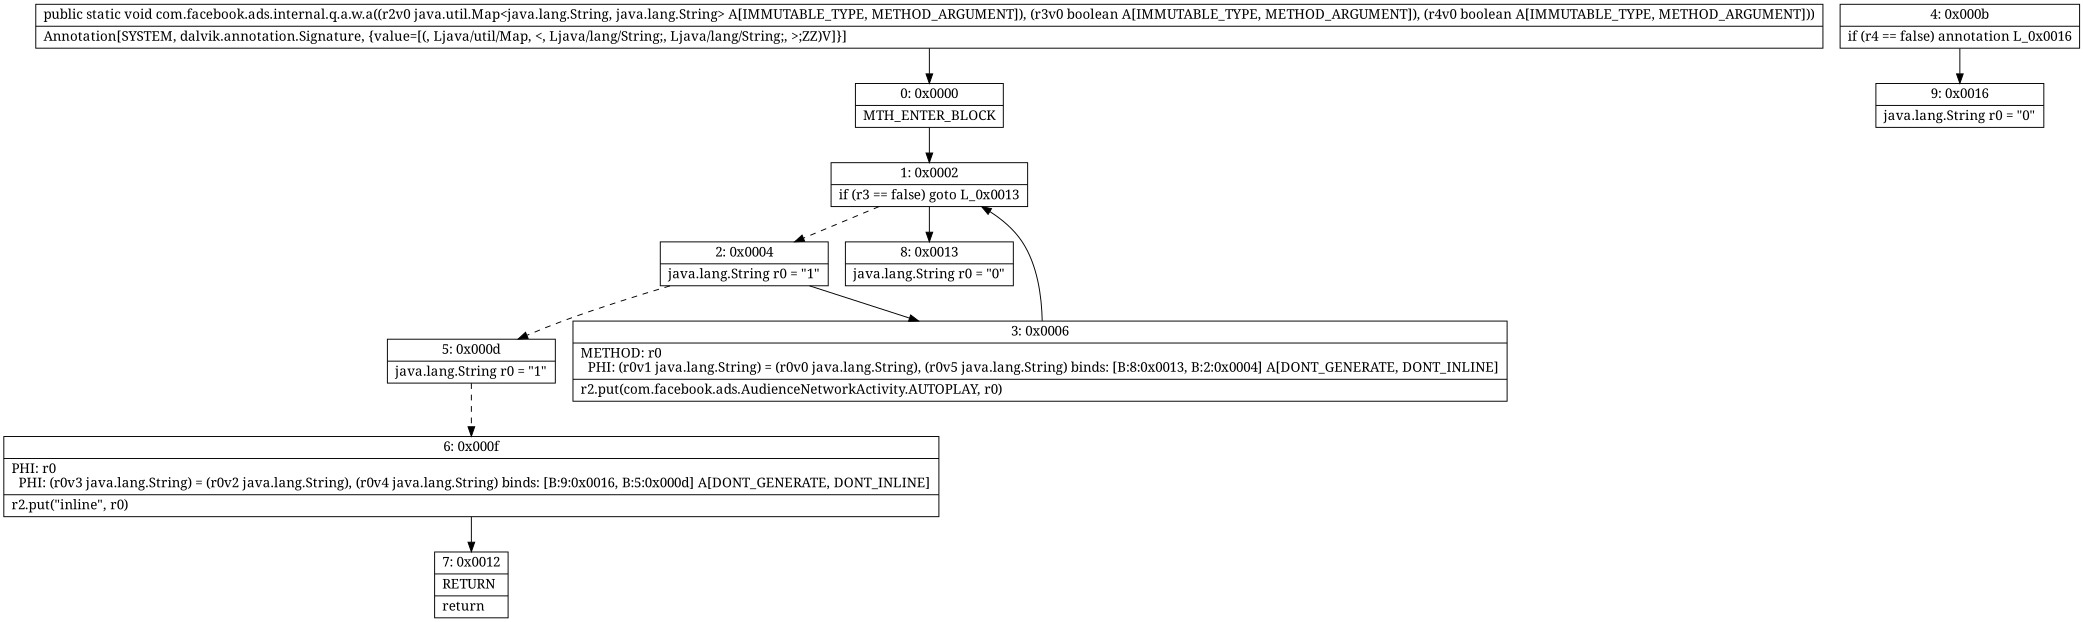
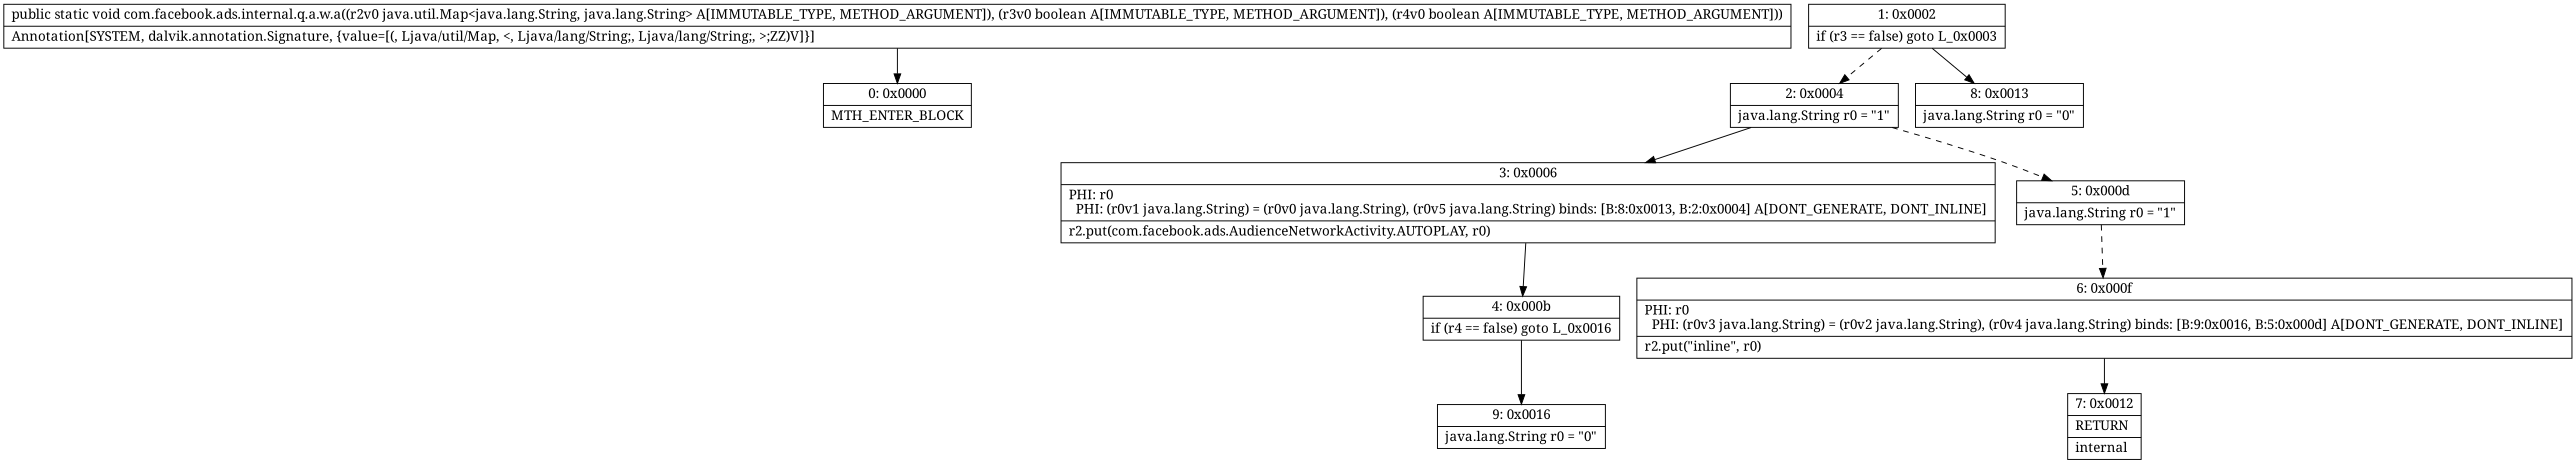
node "4: 0x000b": text "if (r4 == false) annotation L_0x0016" -> "if (r4 == false) goto L_0x0016"
edge "0: 0x0000" -> "1: 0x0002": removed
node "1: 0x0002": text "if (r3 == false) goto L_0x0013" -> "if (r3 == false) goto L_0x0003"
edge "3: 0x0006" -> "1: 0x0002": now "3: 0x0006" -> "4: 0x000b"
node "3: 0x0006": text "METHOD: r0" -> "PHI: r0"
node "7: 0x0012": text "return" -> "internal"
